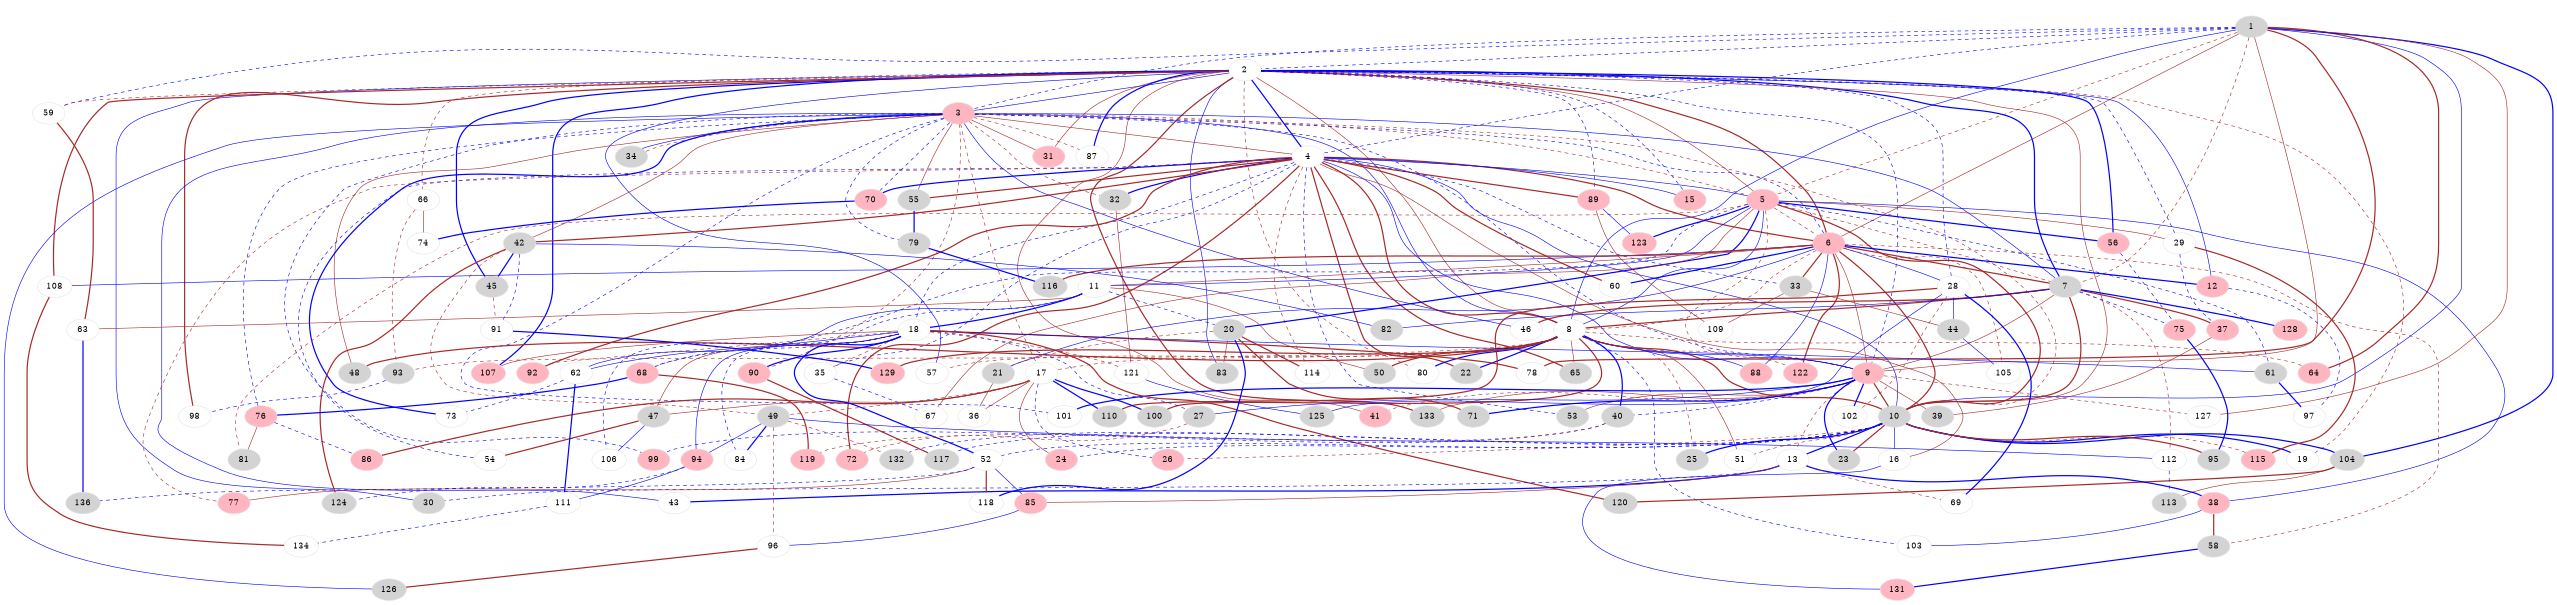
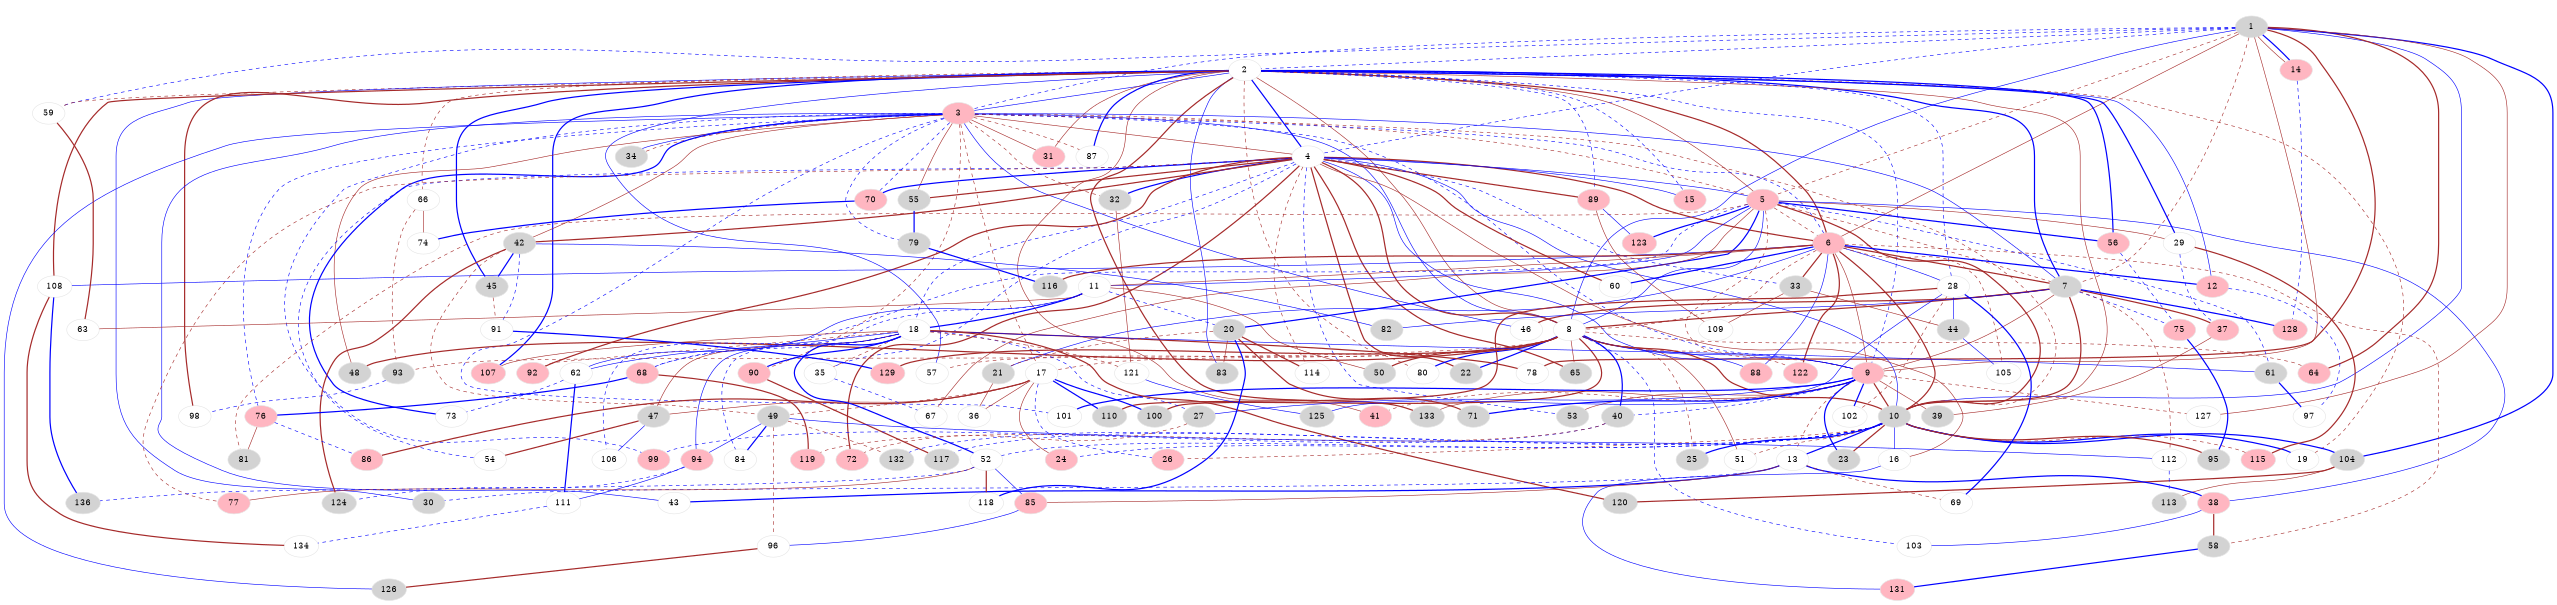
node "14": added
edge "2" -- "29": style dashed -> bold
edge "63" -- "136": now "108" -- "136"
